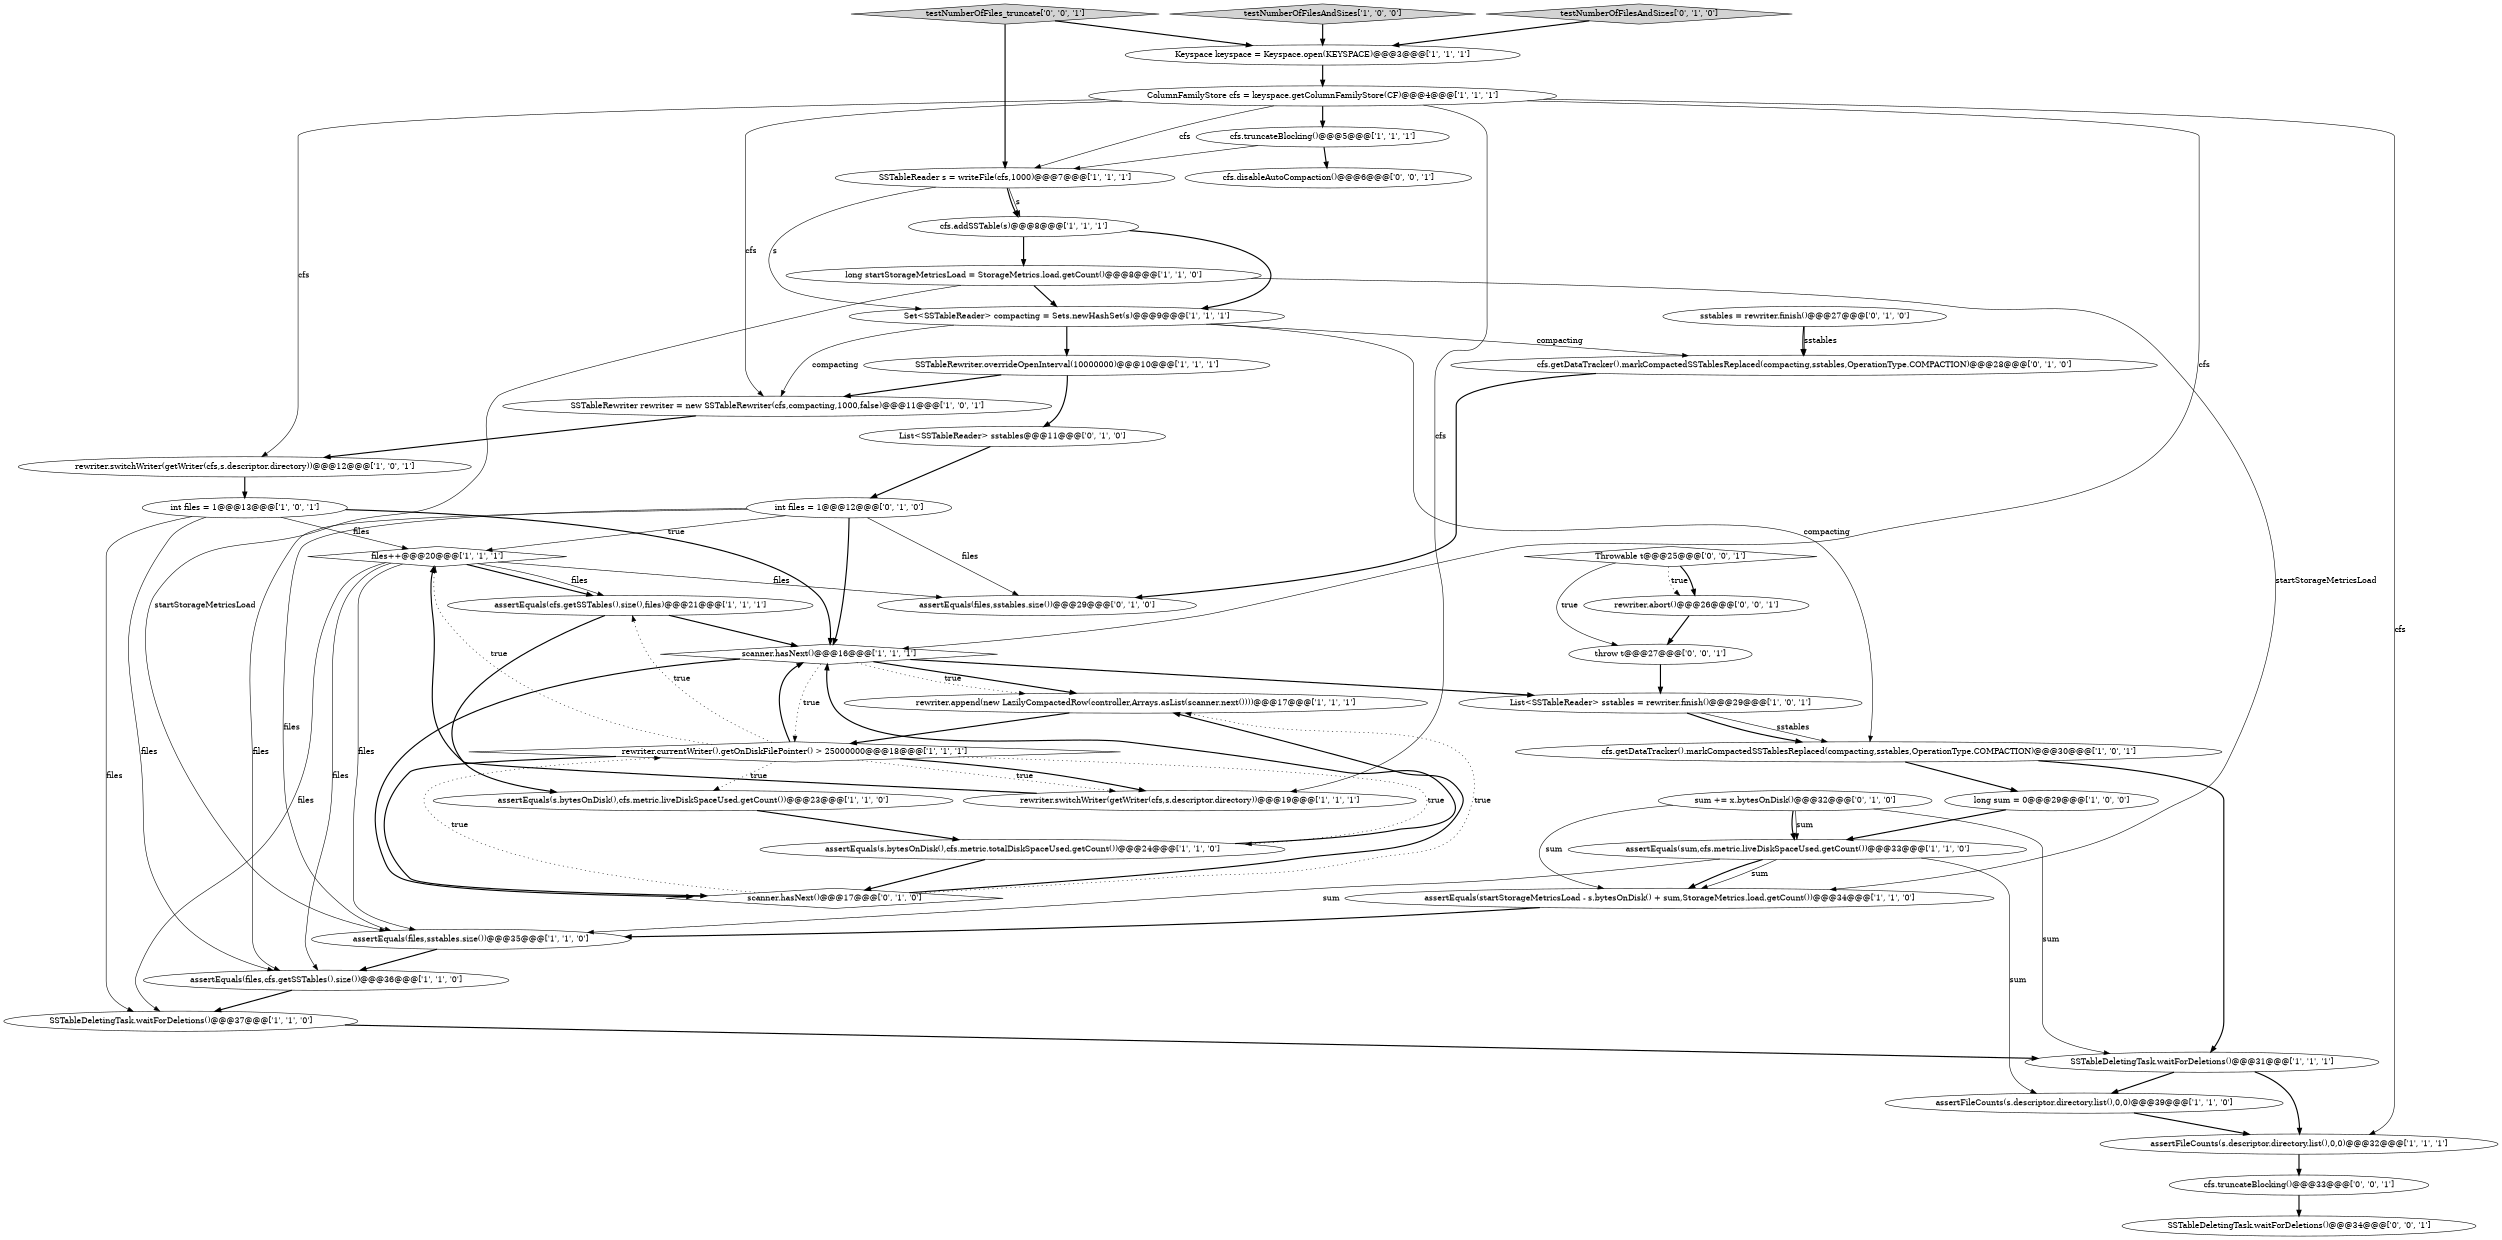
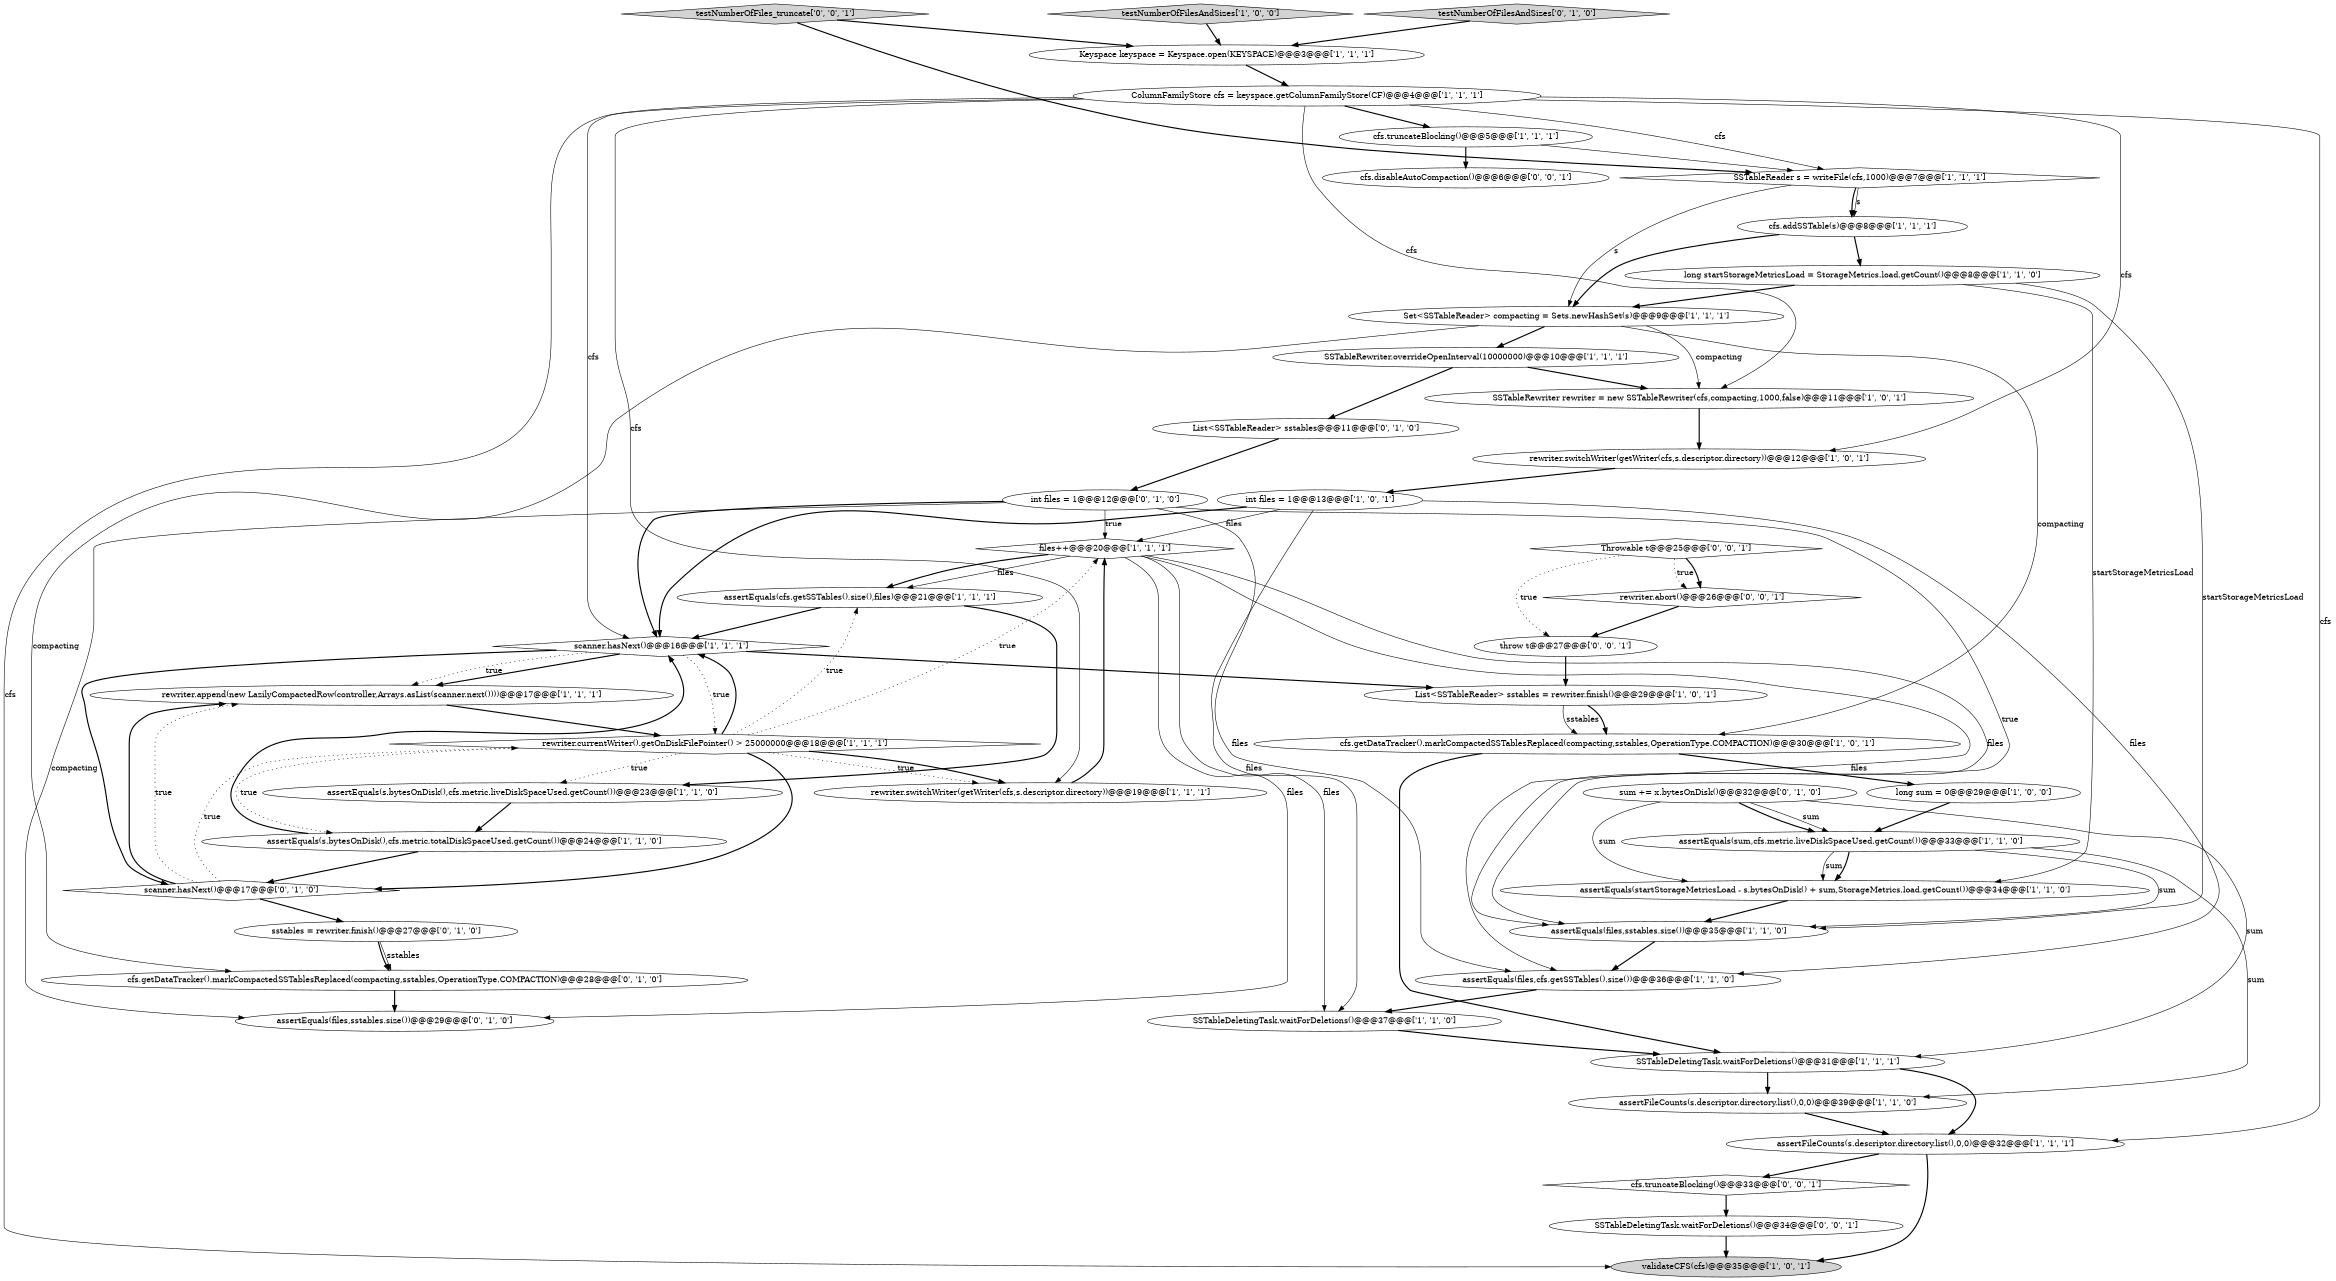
node "SSTableReader s = writeFile(cfs,1000)@@@7@@@['1', '1', '1']": shape ellipse -> diamond
edge "int files = 1@@@12@@@['0', '1', '0']" -> "assertEquals(files,sstables.size())@@@29@@@['0', '1', '0']": label "files" -> "compacting"
edge "Throwable t@@@25@@@['0', '0', '1']" -> "throw t@@@27@@@['0', '0', '1']": style solid -> dotted
node "rewriter.abort()@@@26@@@['0', '0', '1']": shape ellipse -> diamond
edge "int files = 1@@@12@@@['0', '1', '0']" -> "assertEquals(files,sstables.size())@@@35@@@['1', '1', '0']": label "files" -> "true"
edge "scanner.hasNext()@@@17@@@['0', '1', '0']" -> "sstables = rewriter.finish()@@@27@@@['0', '1', '0']": added
node "cfs.truncateBlocking()@@@33@@@['0', '0', '1']": shape ellipse -> diamond
node "validateCFS(cfs)@@@35@@@['1', '0', '1']": added
